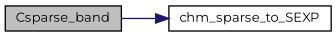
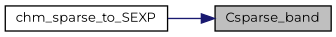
edge "Csparse_band" -> "chm_sparse_to_SEXP": reversed
